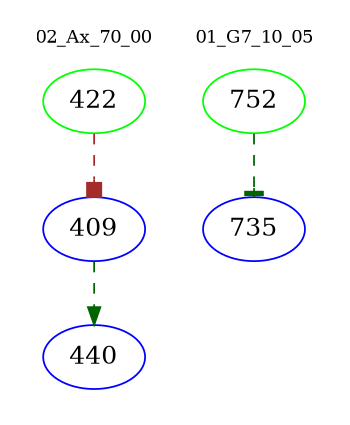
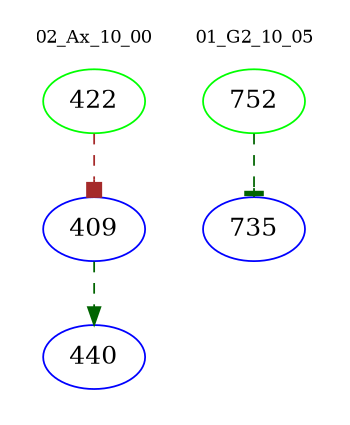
cluster "02_Ax_70_00": label "02_Ax_70_00" -> "02_Ax_10_00"
cluster "01_G7_10_05": label "01_G7_10_05" -> "01_G2_10_05"
